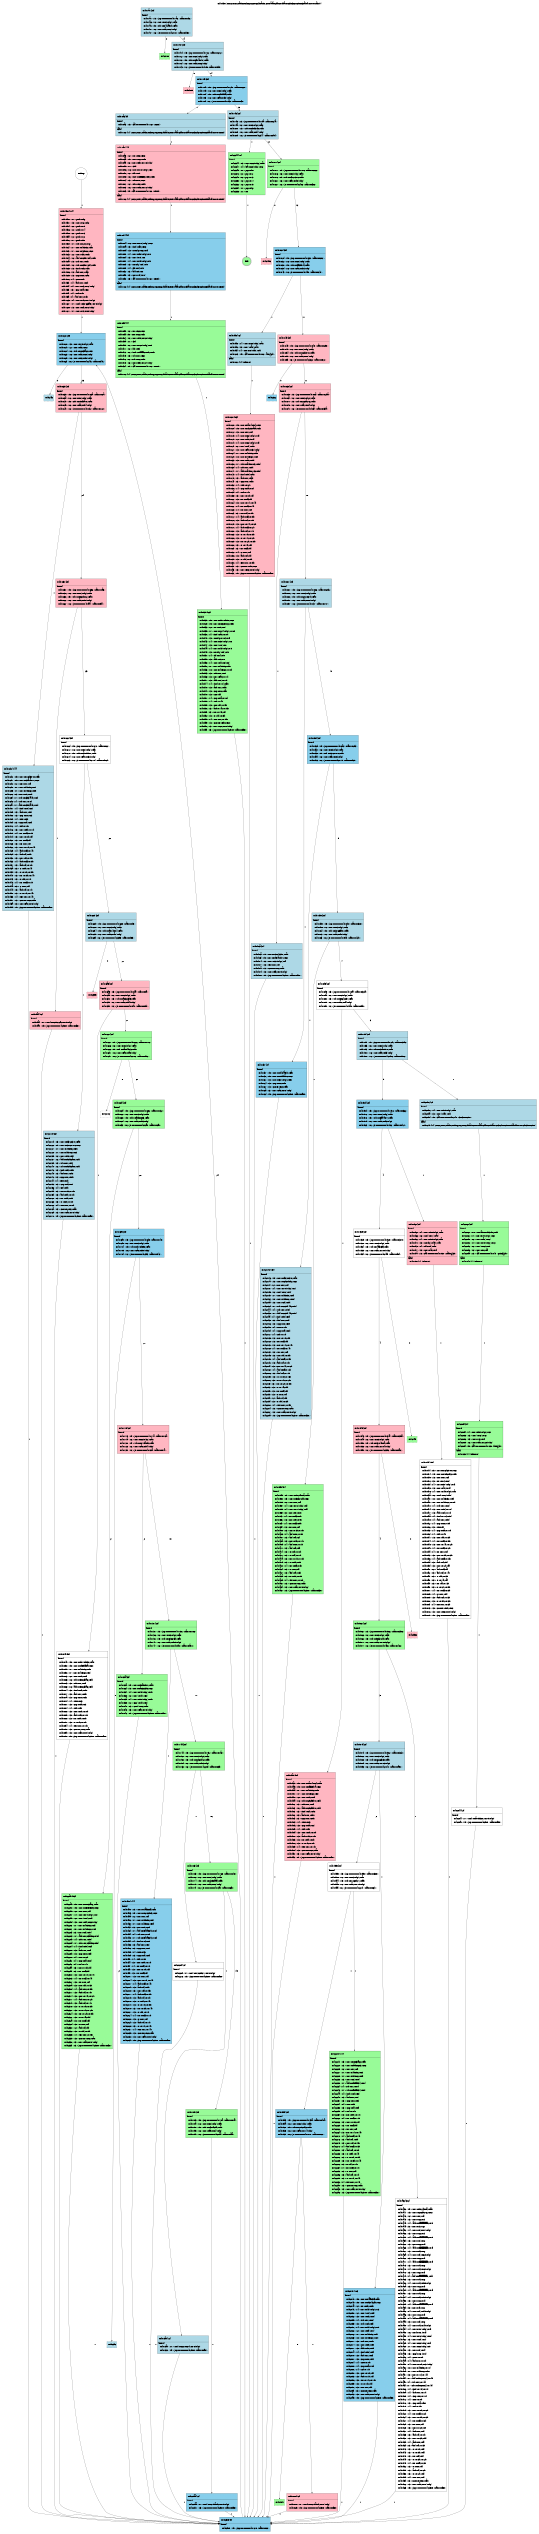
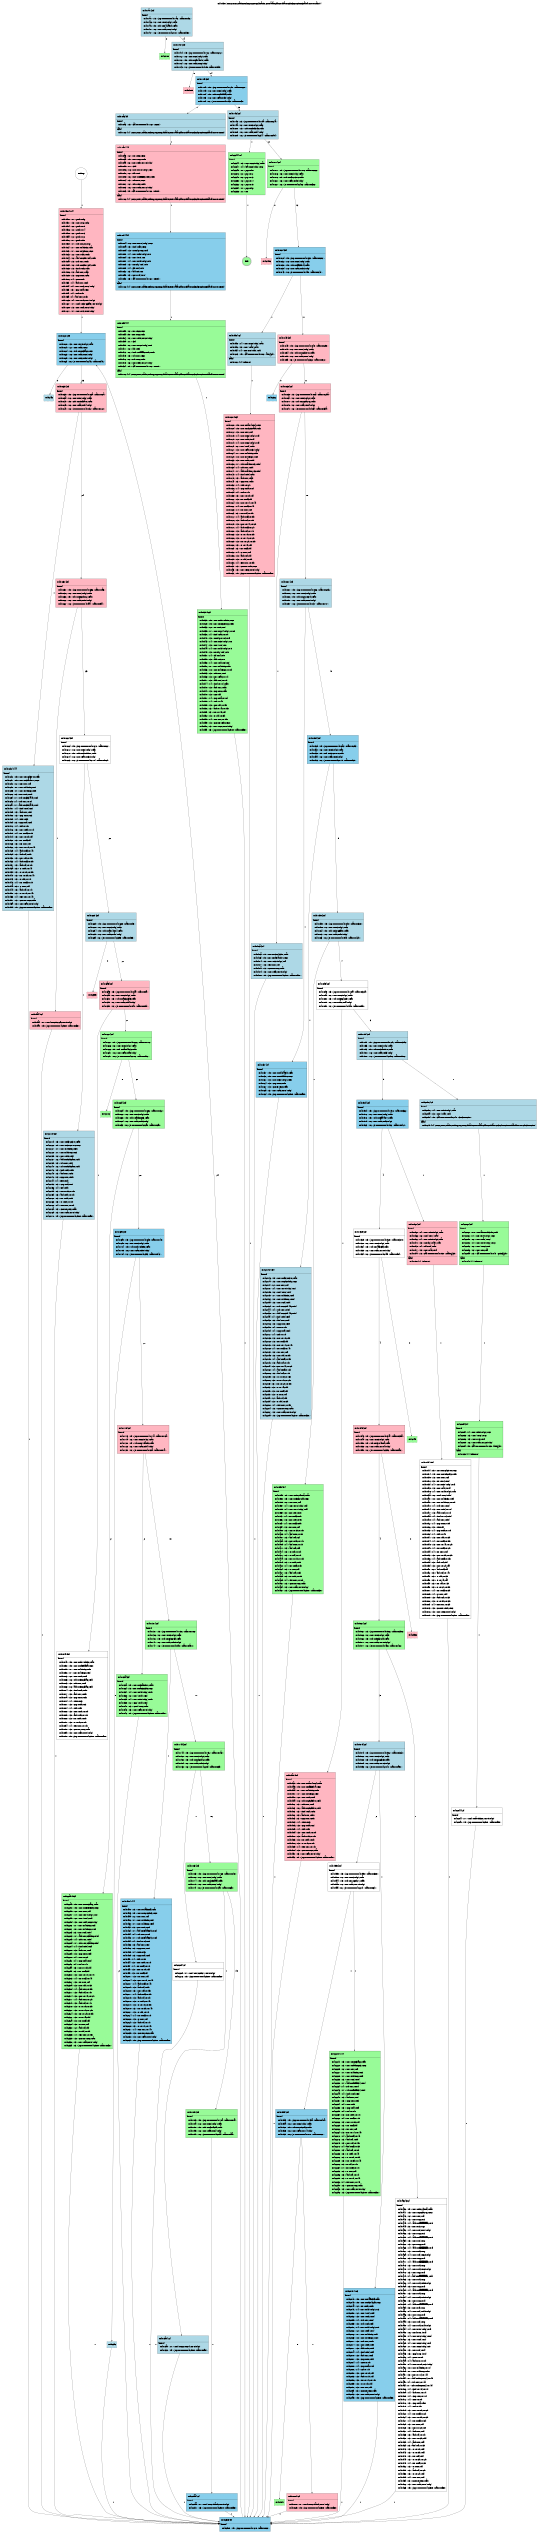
node "0x40210c": fillcolor white -> palegreen
edge "0x401e4b [88]" -> "0x40250e [5]": now "0x4023fc" -> "0x40250e [5]"
